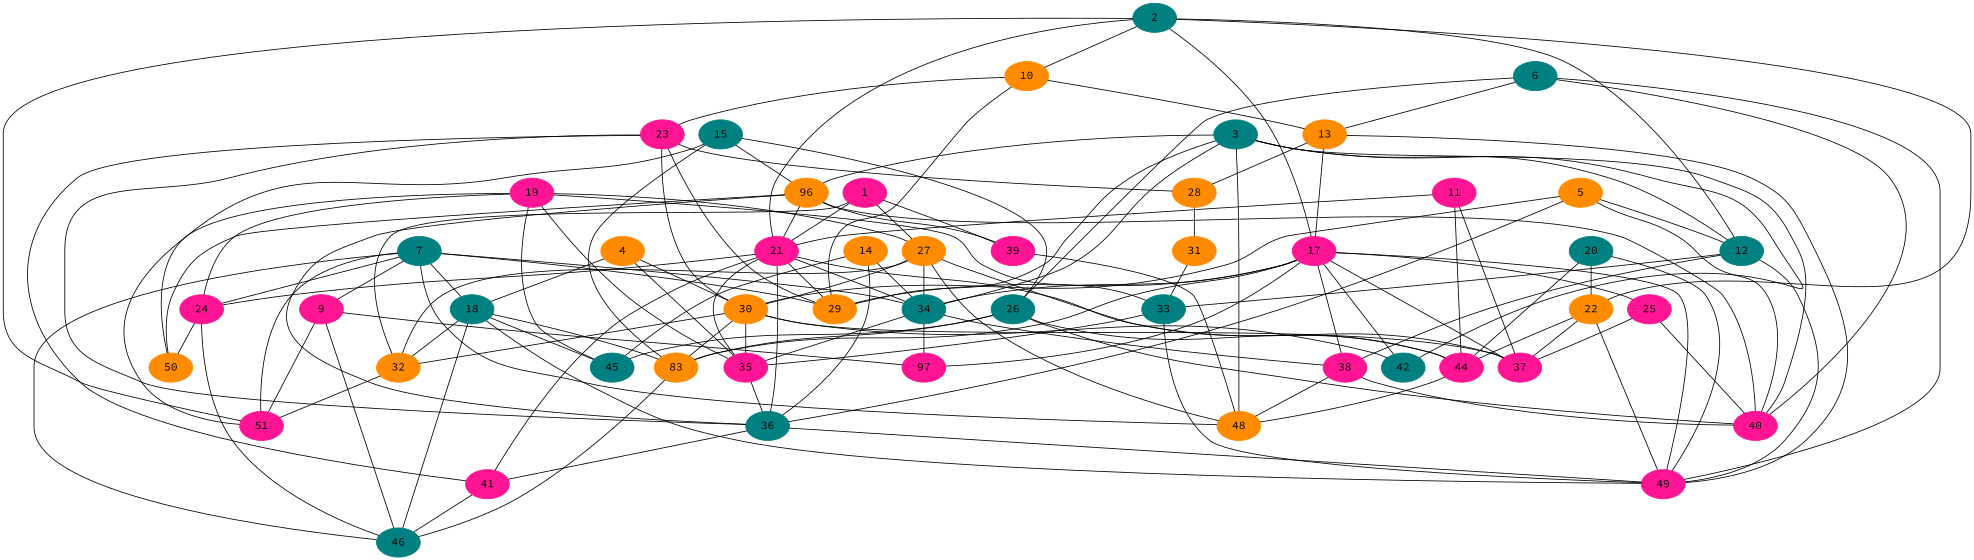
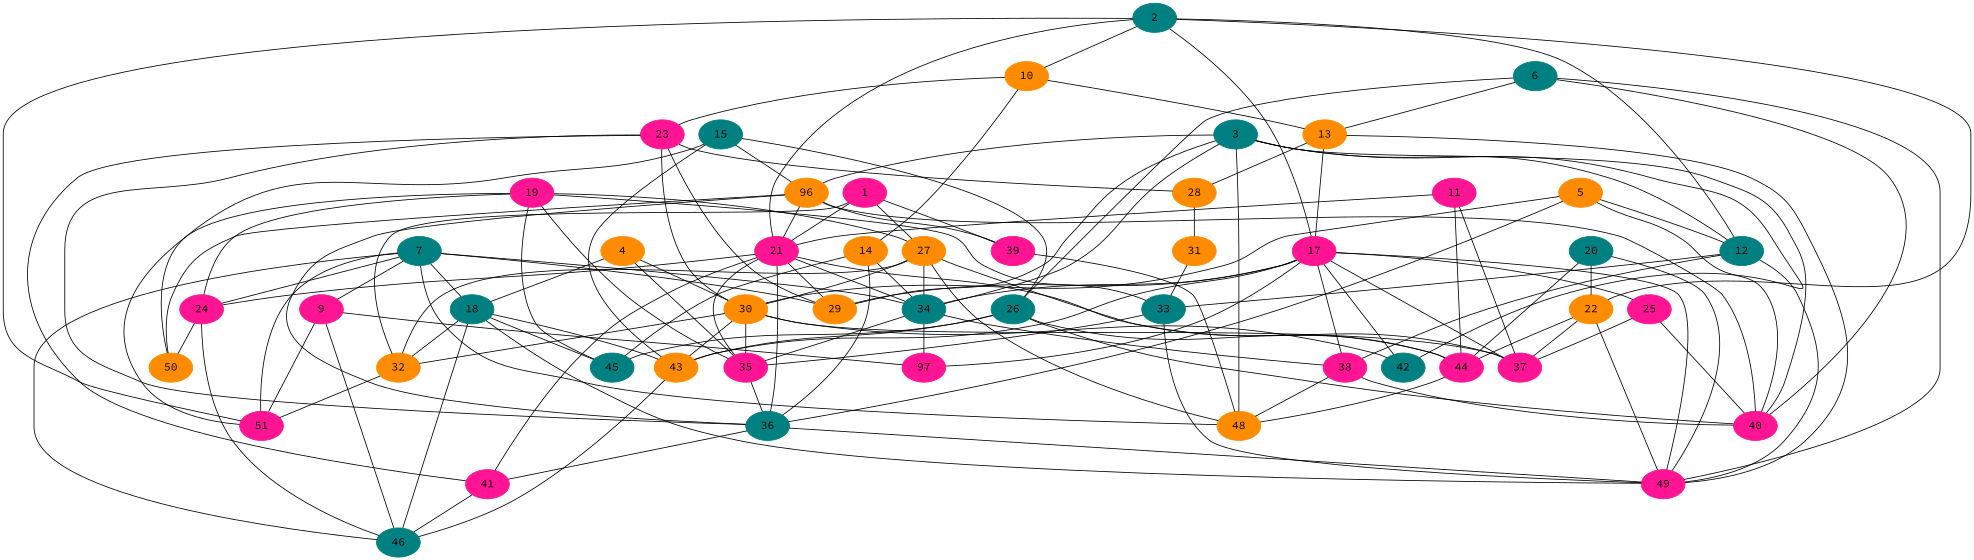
edge "10" -- "29": now "10" -- "14"
node "83": label "83" -> "43"
